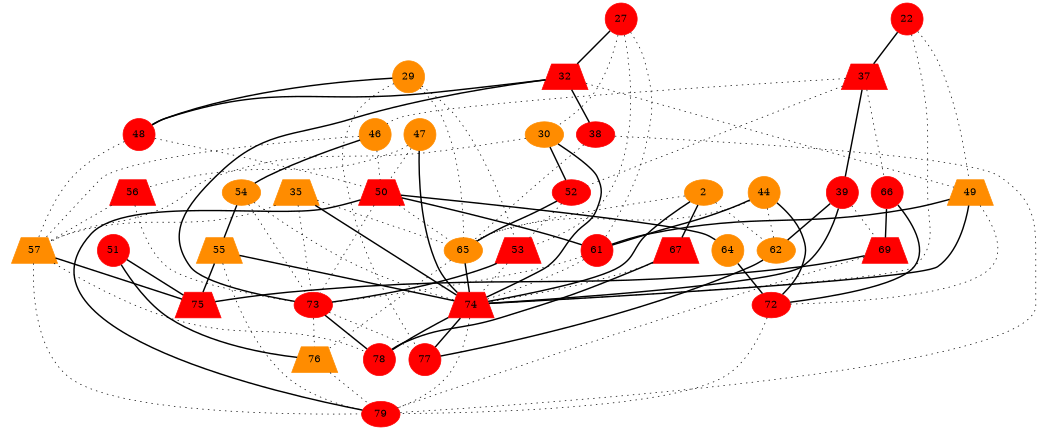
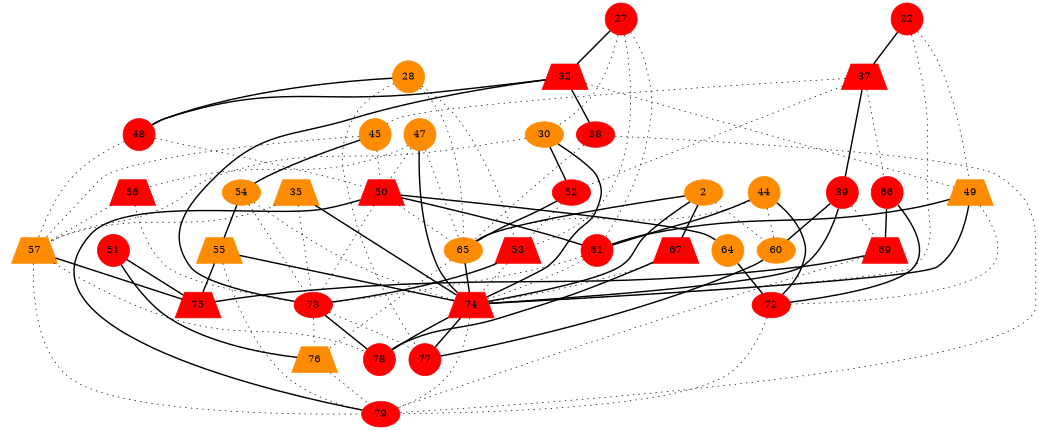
node "29": label "29" -> "28"
node "46": label "46" -> "45"
edge "2" -- "65": style dotted -> bold
edge "35" -- "65": now "47" -- "65"
node "62": label "62" -> "60"
